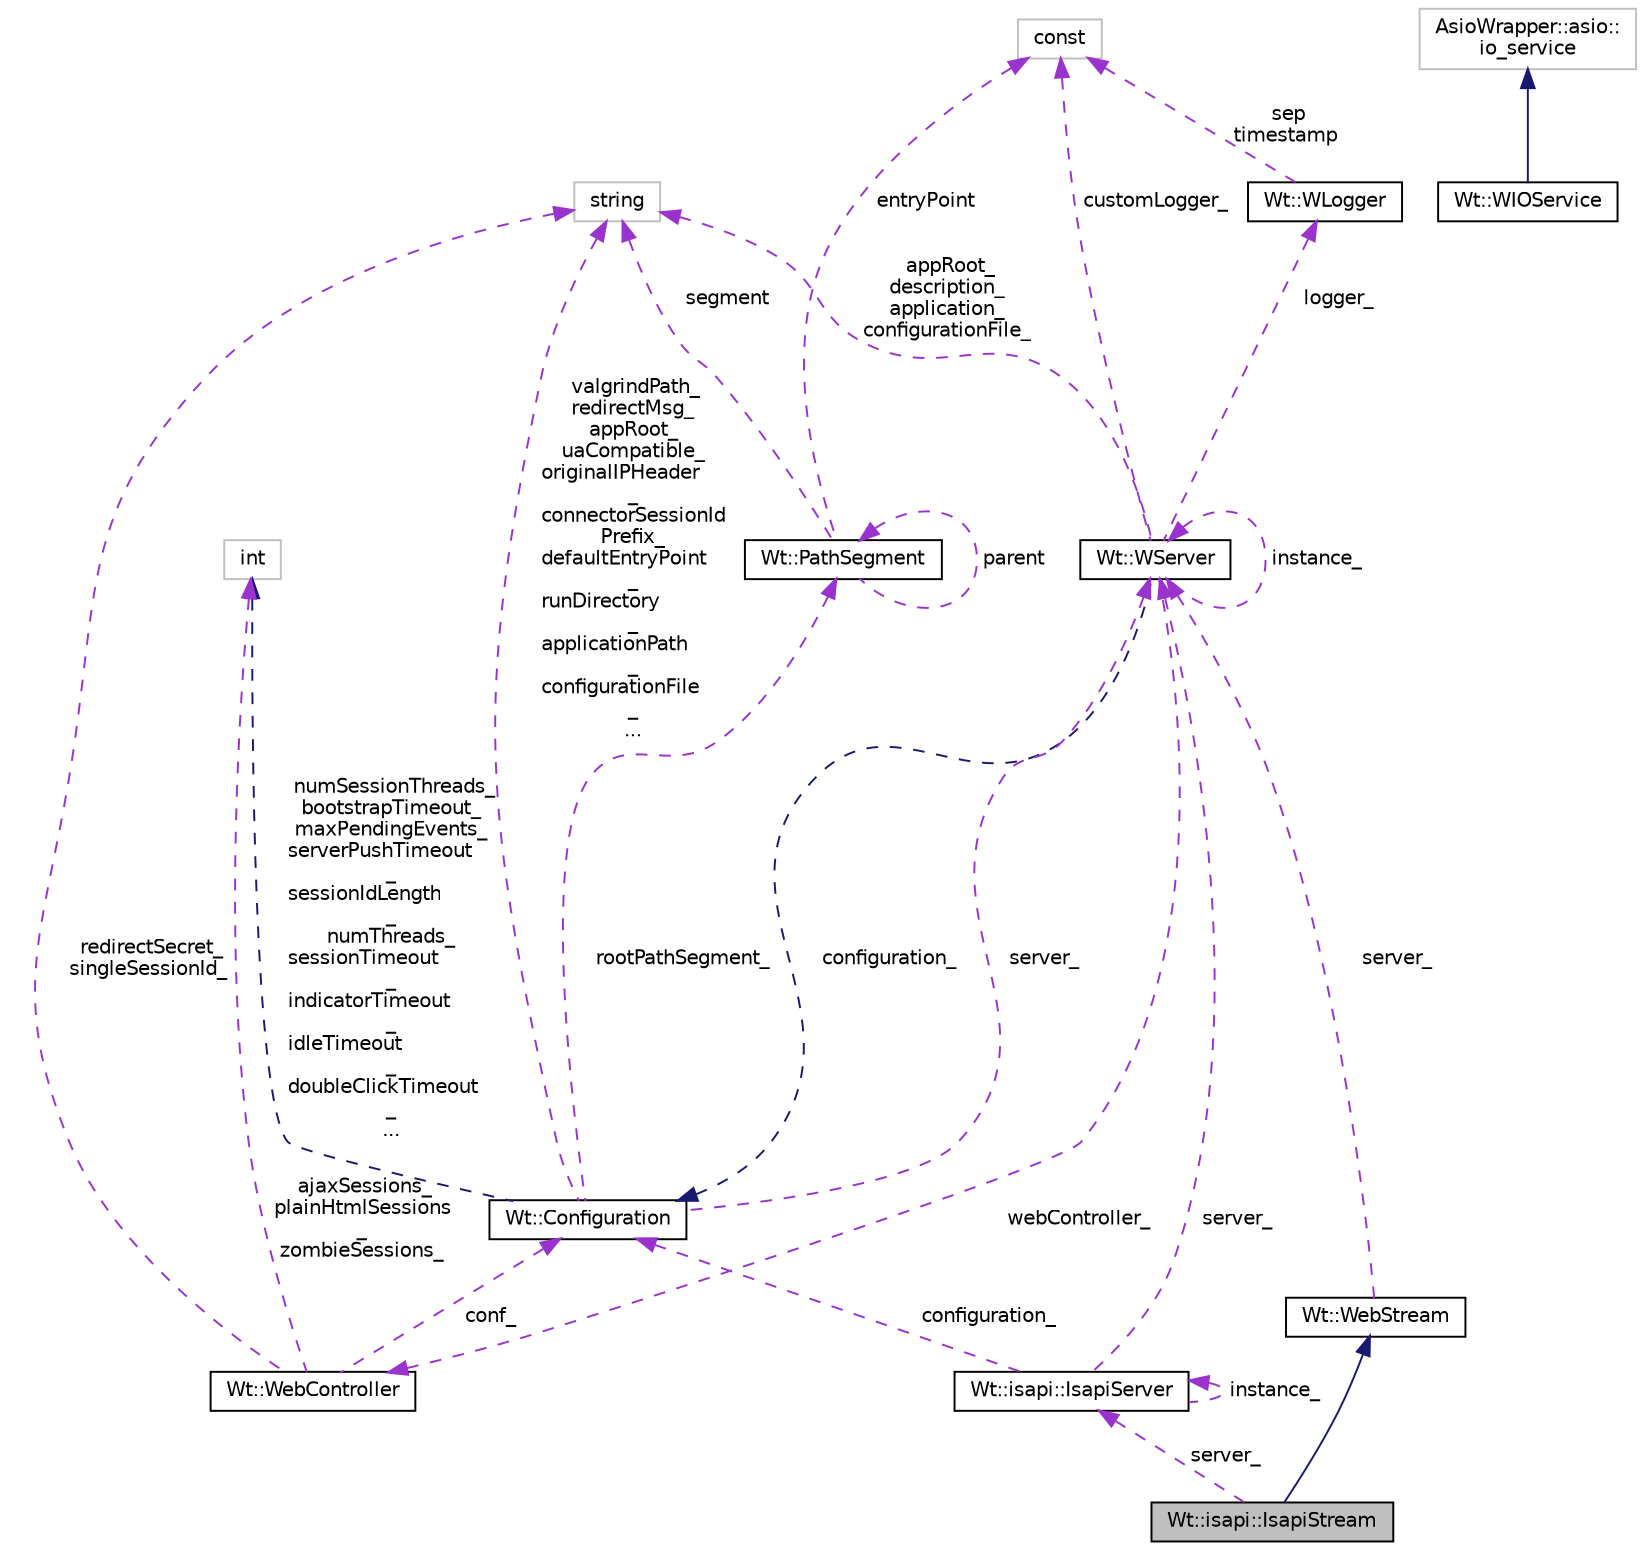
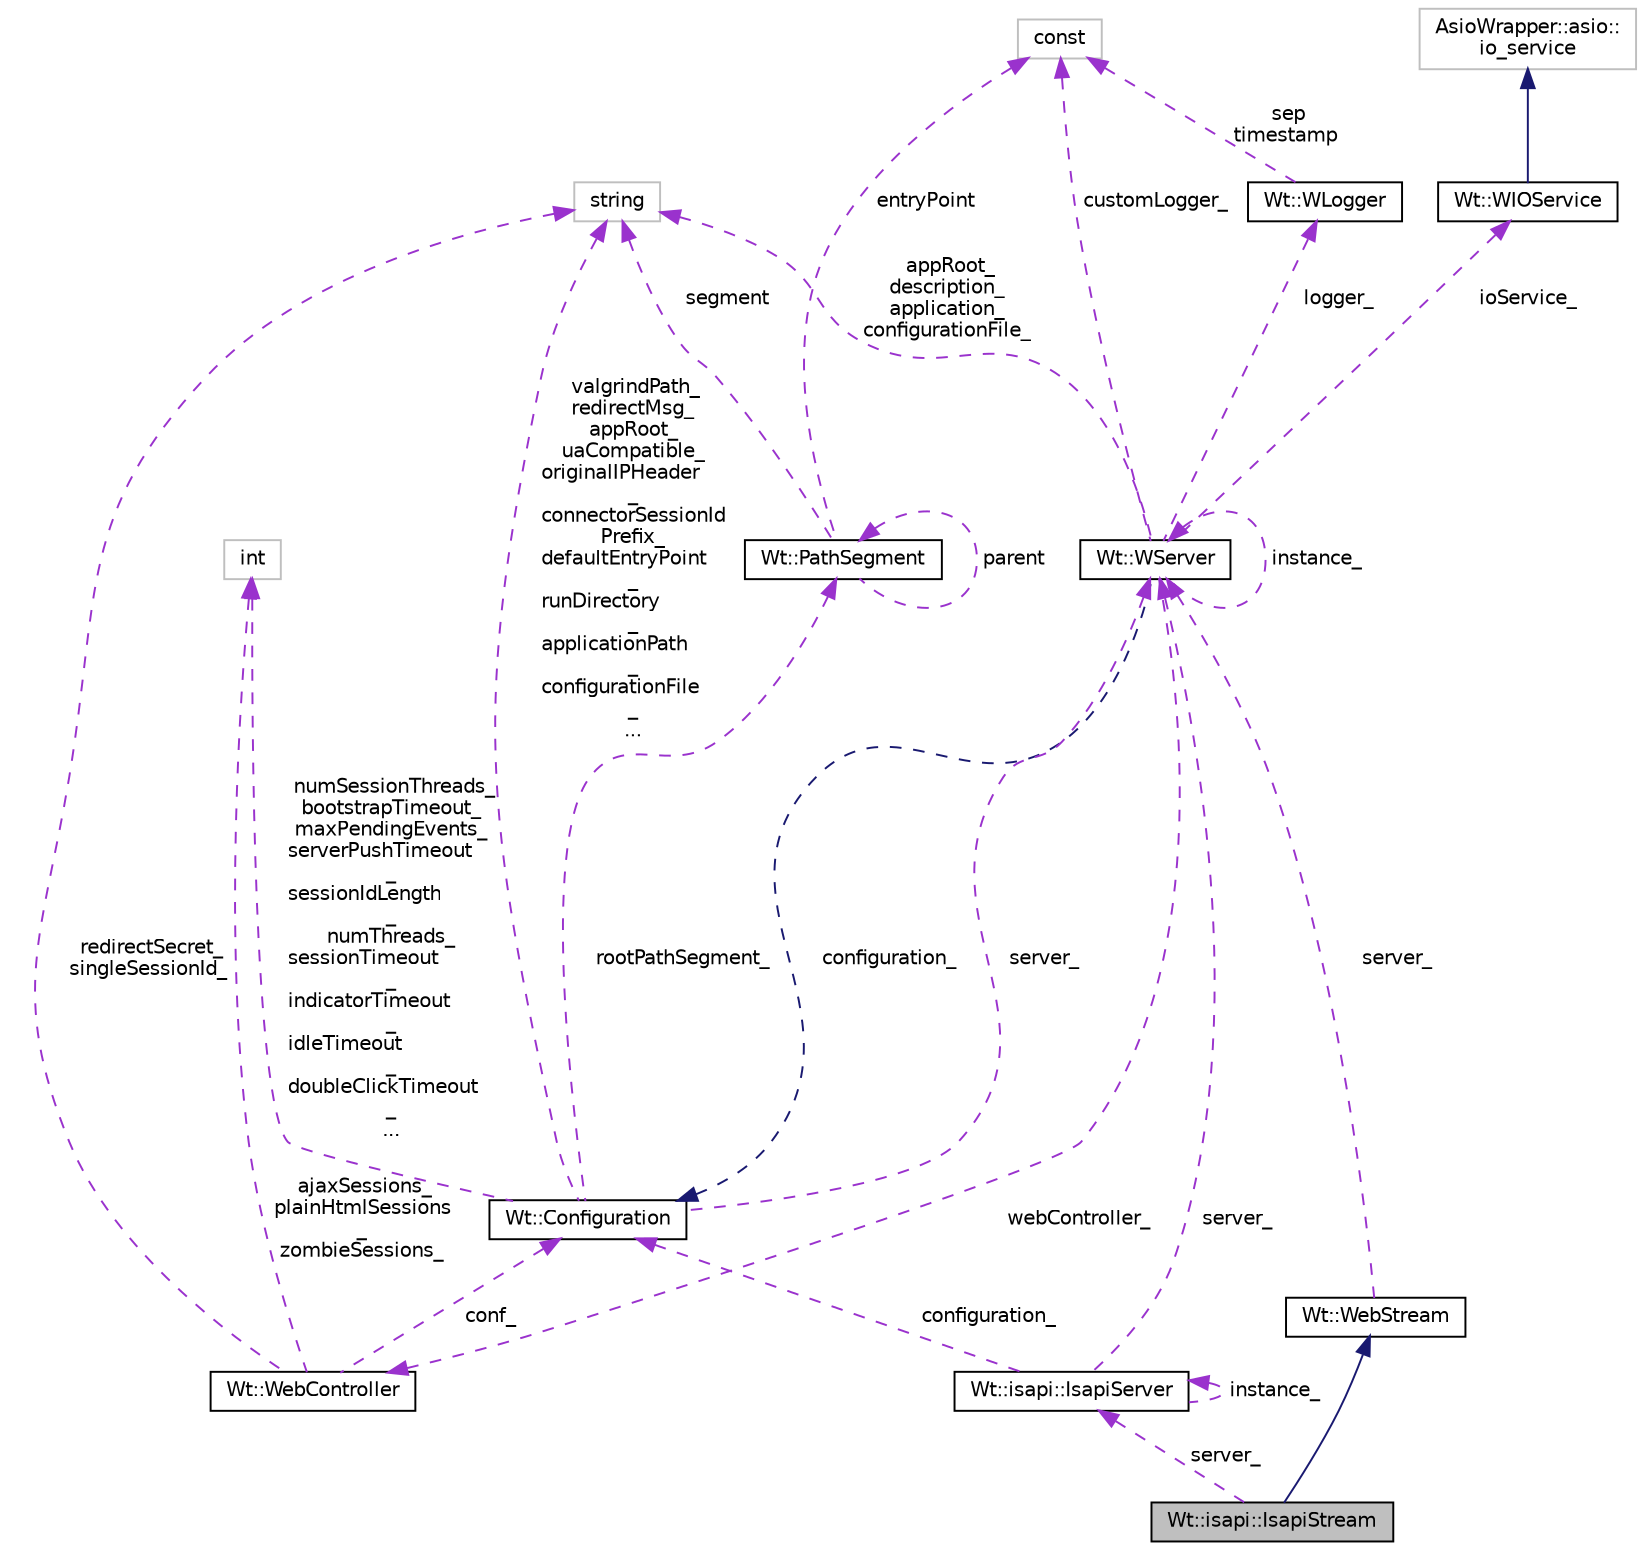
edge "Wt::WServer" -> "Wt::WIOService": added, label "ioService_"
edge "Wt::Configuration" -> "int": color midnightblue -> darkorchid3
